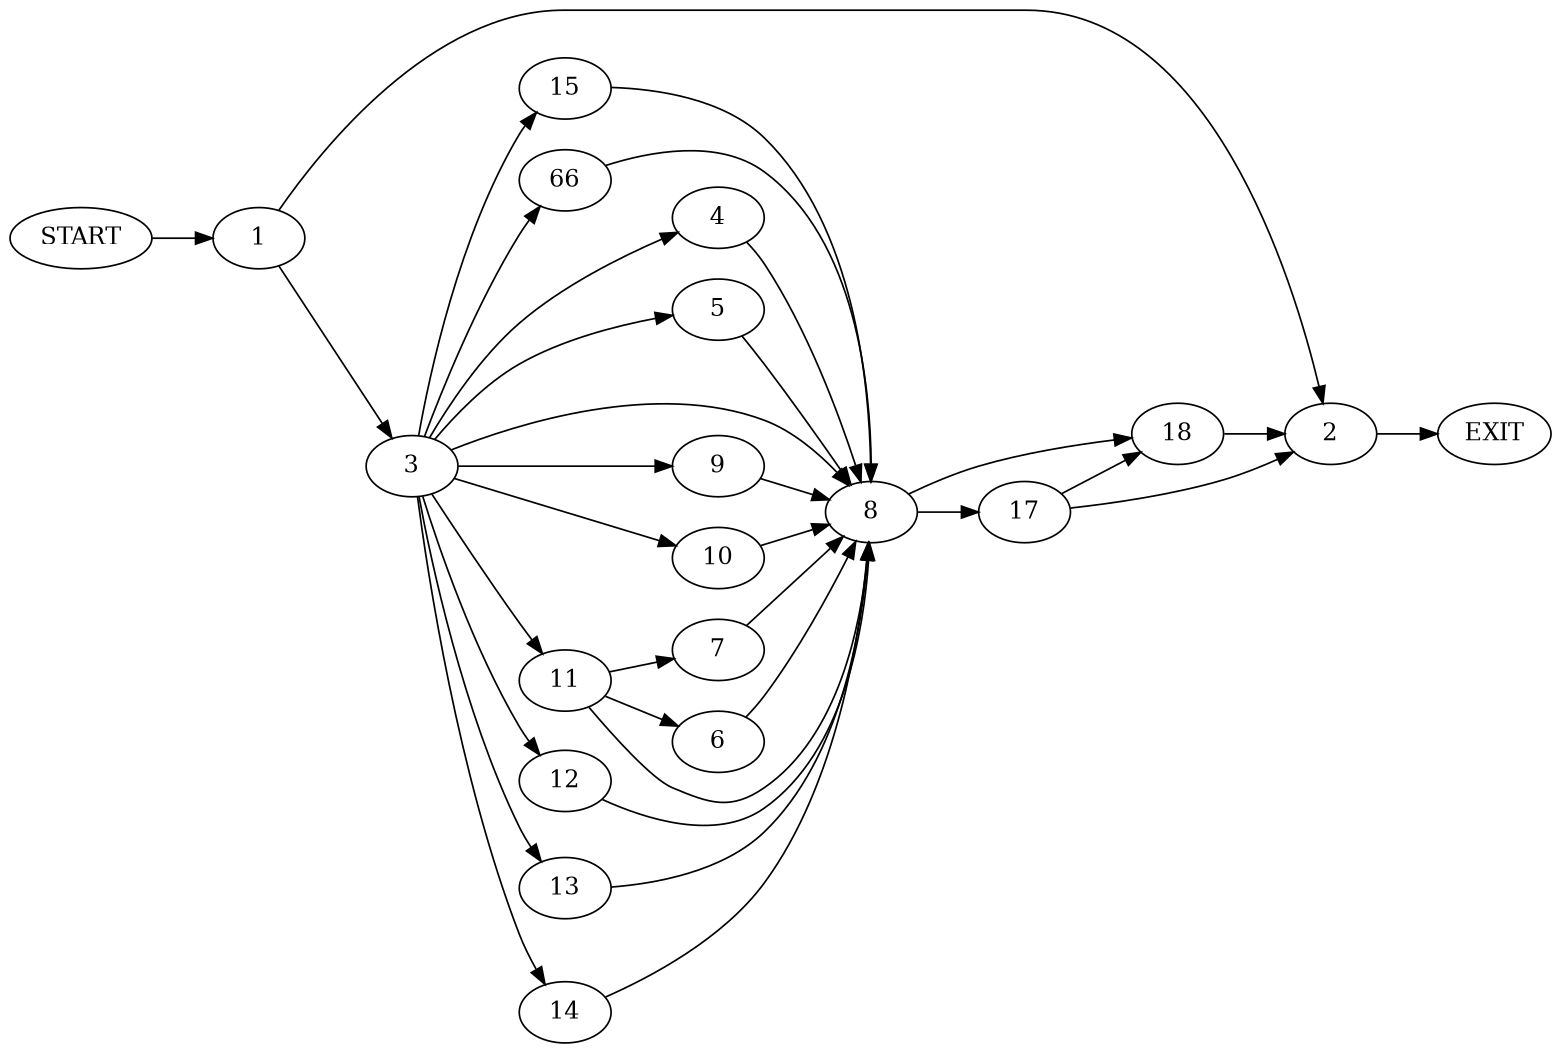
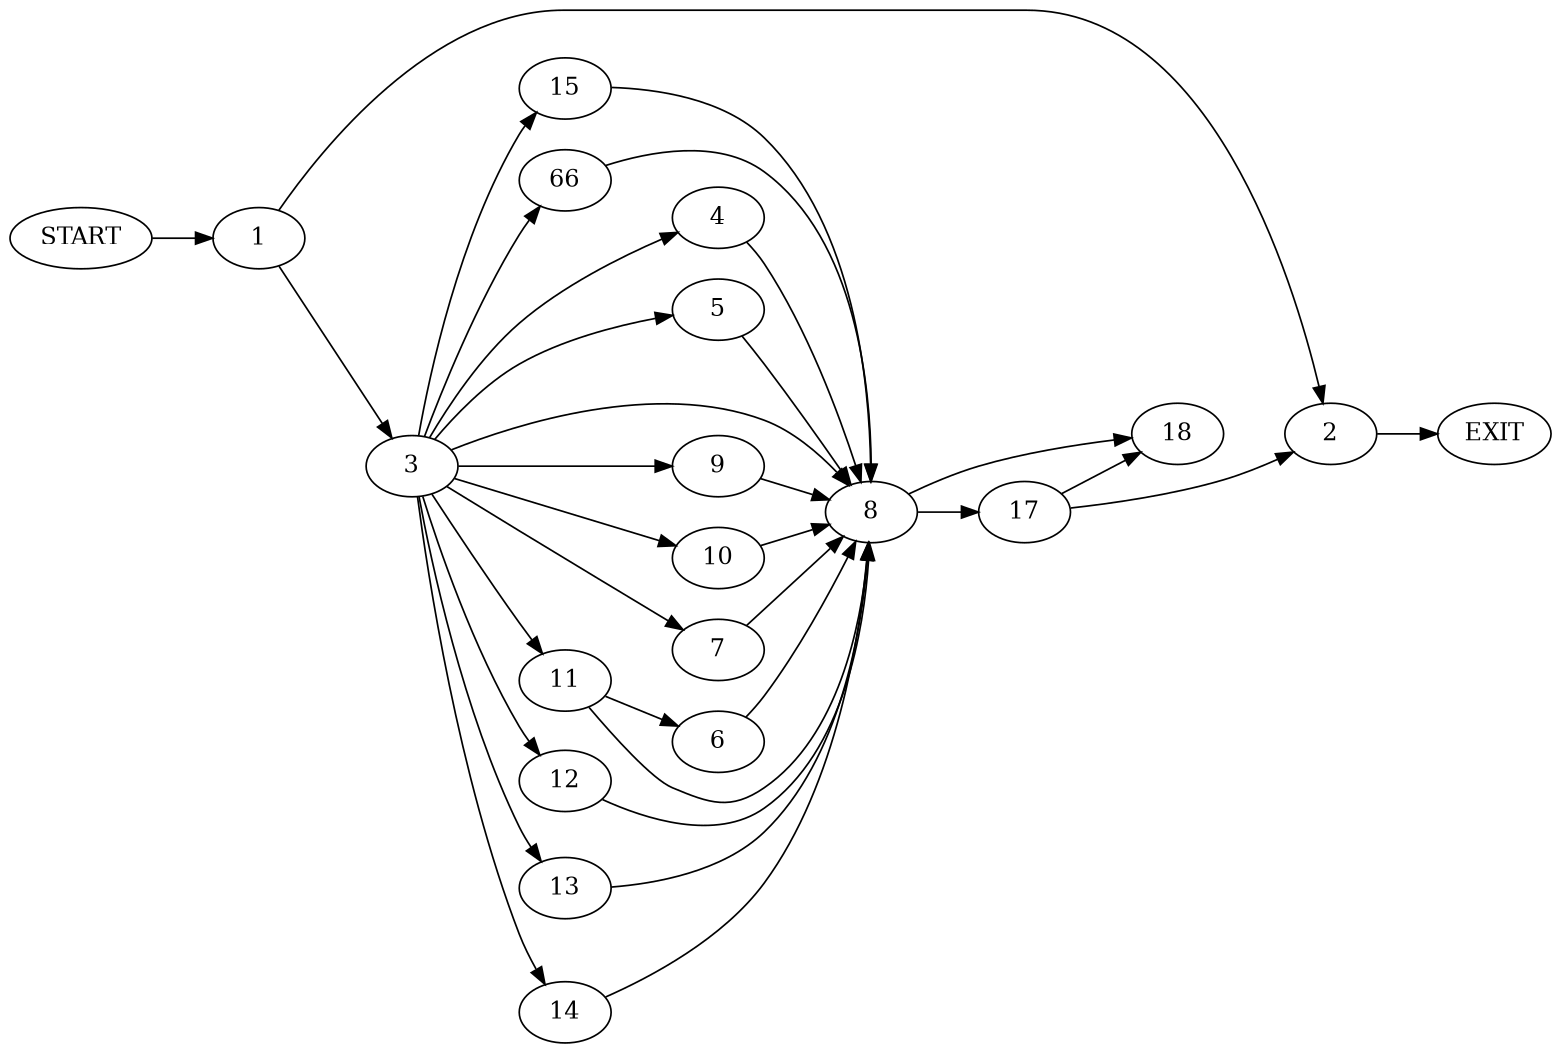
edge "18" -> "2": removed
edge "11" -> "7": now "3" -> "7"
